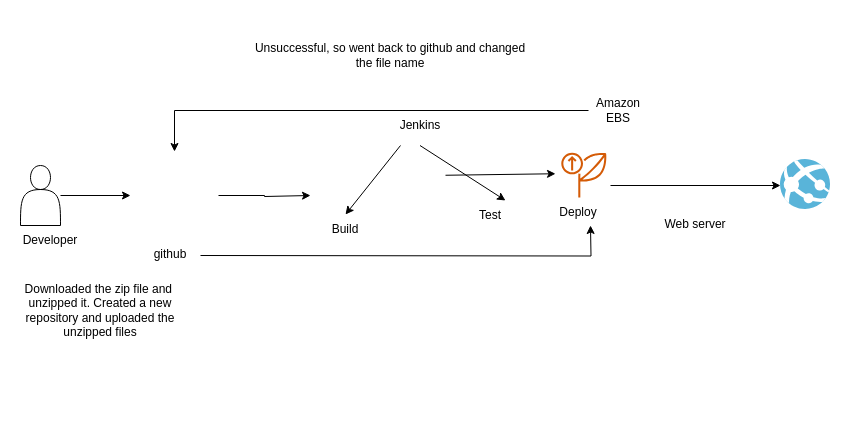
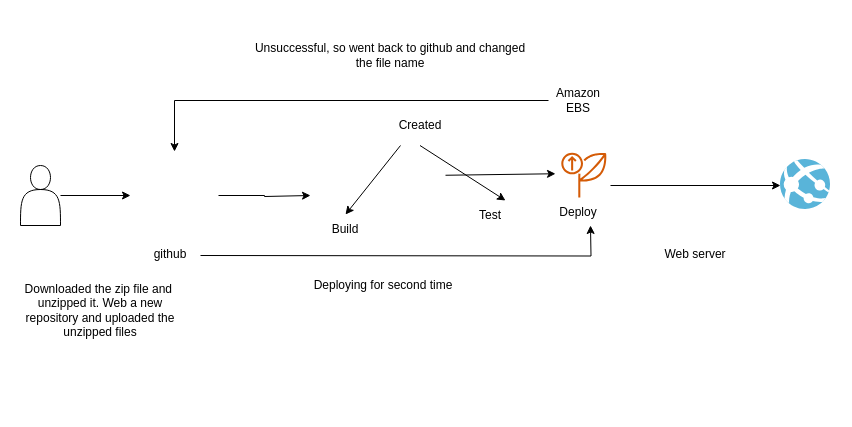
node "Amazon EBS": moved (619, 111) -> (579, 101)
node "Jenkins": label "Jenkins" -> "Created"
node "Web server": moved (696, 225) -> (696, 255)
node "Developer": removed
node "Deploying for second time": added
node "Downloaded the zip file and unzipped it. Created a new repository and uploaded the unzipped files": label "Downloaded the zip file and unzipped it. Created a new repository and uploaded the unzipped files" -> "Downloaded the zip file and unzipped it. Web a new repository and uploaded the unzipped files"
